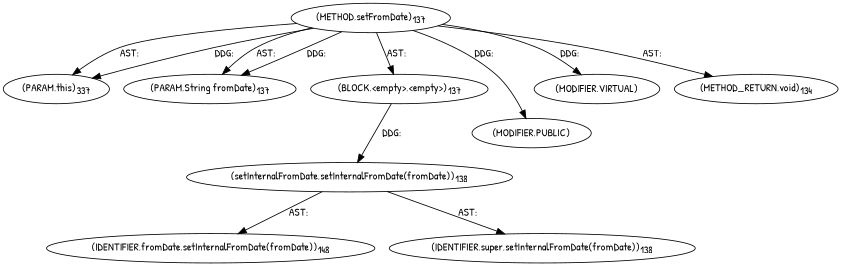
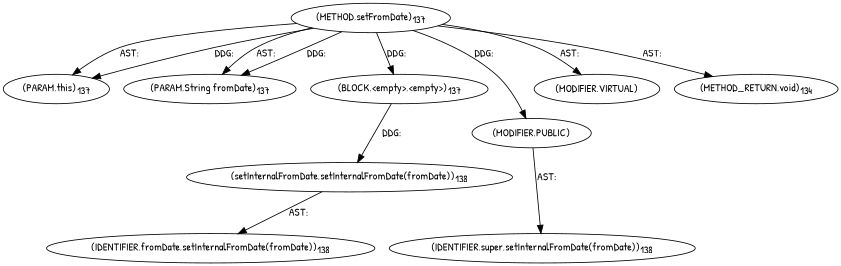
edge "(METHOD,setFromDate)" -> "(BLOCK,<empty>,<empty>)": label "AST: " -> "DDG: "
edge "(METHOD,setFromDate)" -> "(MODIFIER,VIRTUAL)": label "DDG: " -> "AST: "
node "(PARAM,this)": text "337" -> "137"
edge "(setInternalFromDate,setInternalFromDate(fromDate))" -> "(IDENTIFIER,super,setInternalFromDate(fromDate))": now "(MODIFIER,PUBLIC)" -> "(IDENTIFIER,super,setInternalFromDate(fromDate))"
node "(IDENTIFIER,fromDate,setInternalFromDate(fromDate))": text "148" -> "138"
